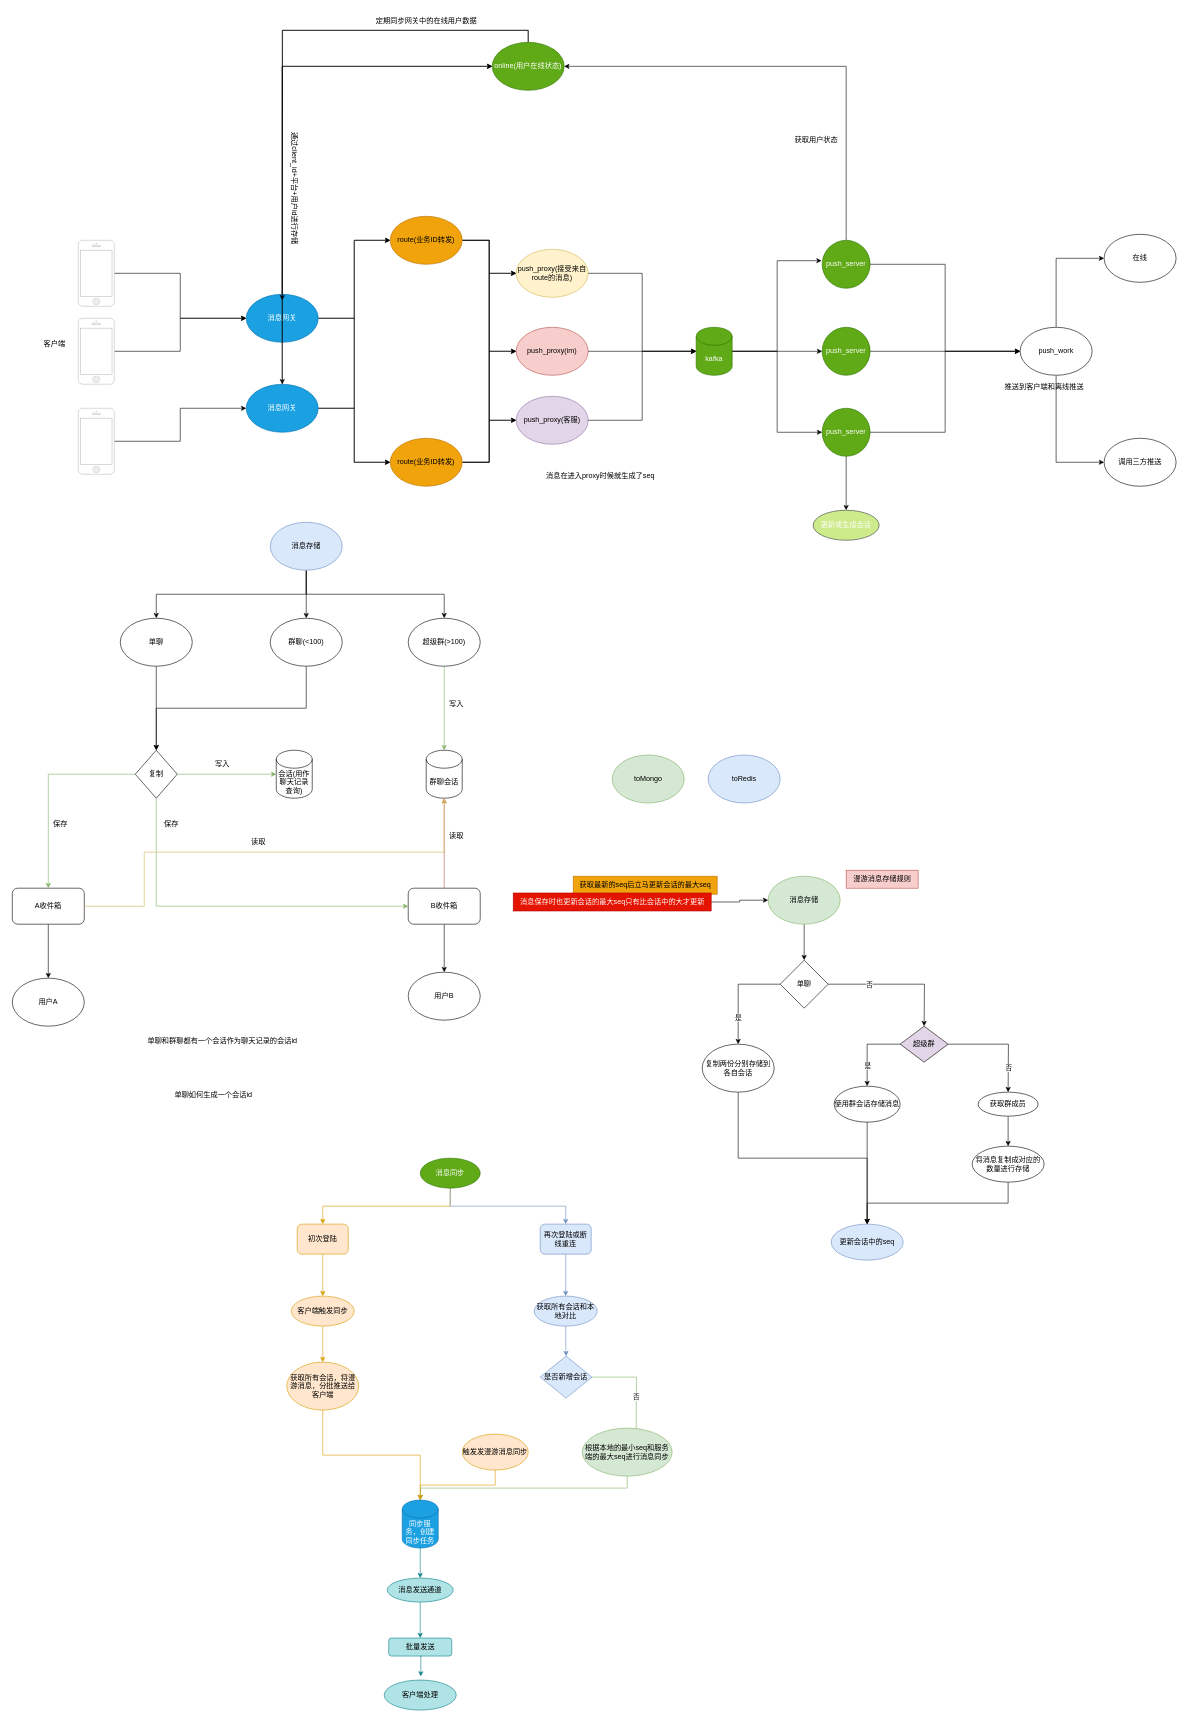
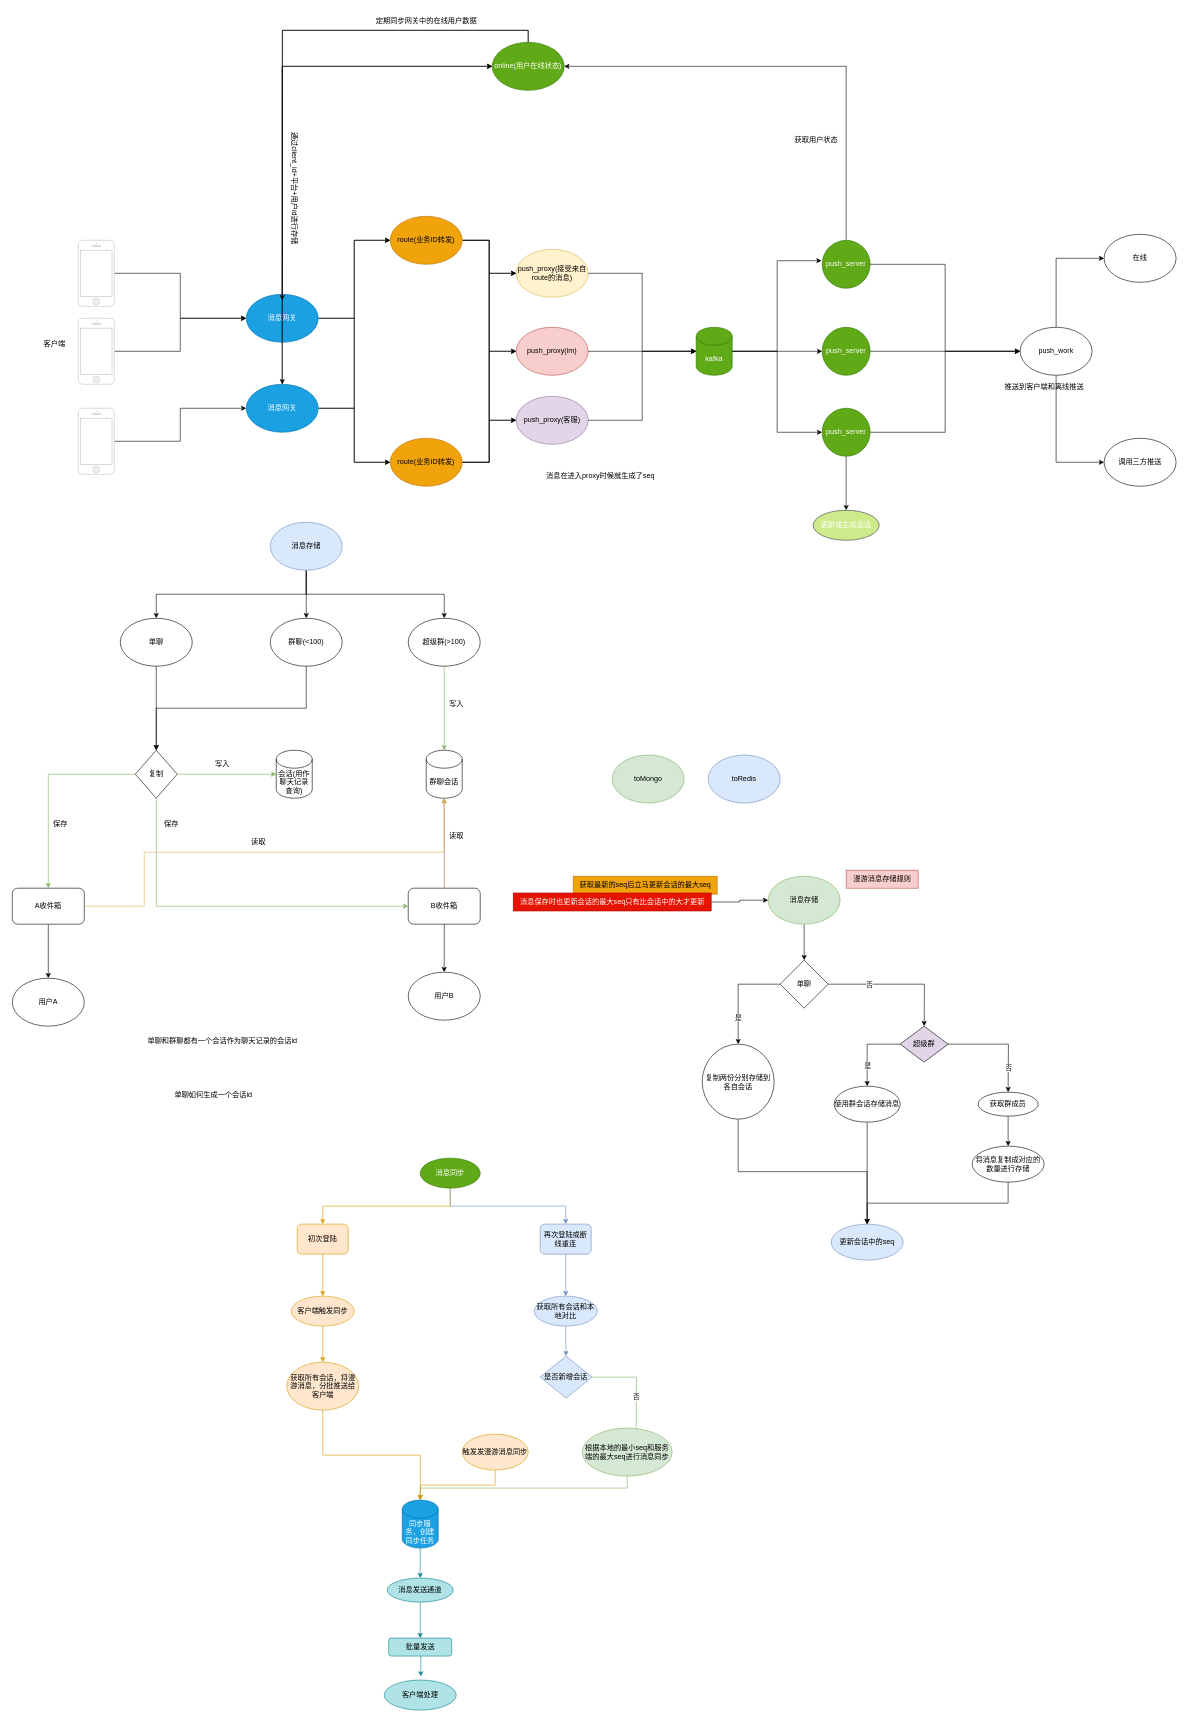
node "复制两份分别存储到各自会话": size 72x48 -> 72x75
